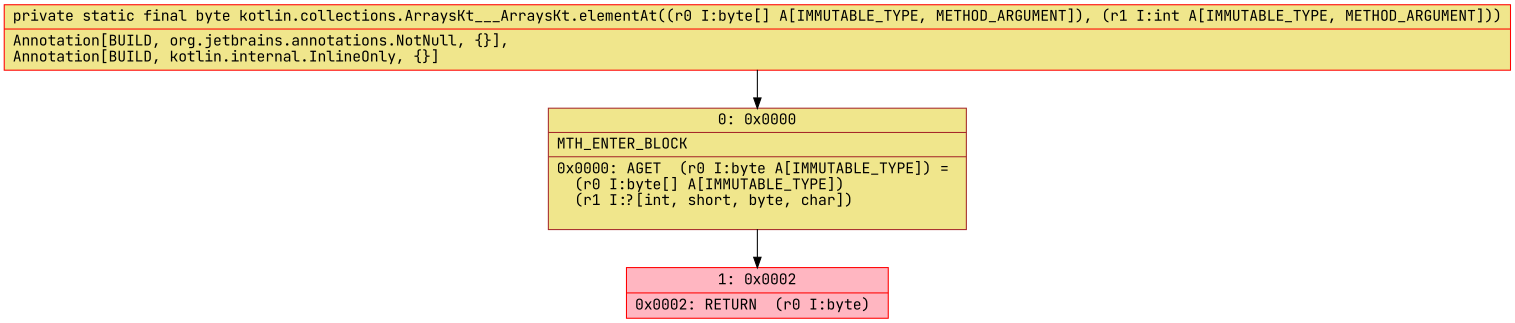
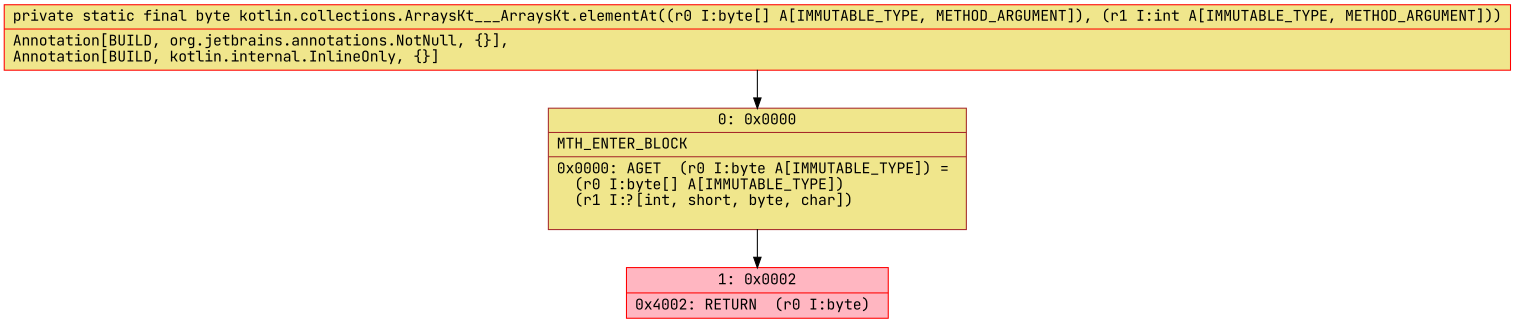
node "1: 0x0002": text "0x0002: RETURN  (r0 I:byte)" -> "0x4002: RETURN  (r0 I:byte)"
